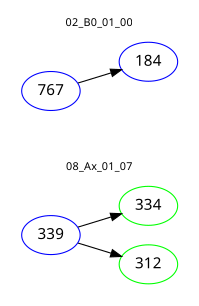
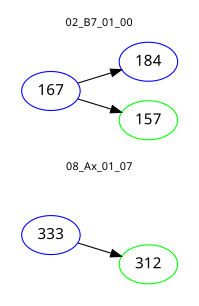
cluster "02_B0_01_00": label "02_B0_01_00" -> "02_B7_01_00"
node "767": label "767" -> "167"
node "157": added
node "334": removed
node "339": label "339" -> "333"
